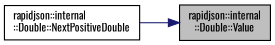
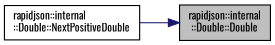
node "rapidjson::internal ::Double::Value": label "rapidjson::internal ::Double::Value" -> "rapidjson::internal ::Double::Double"
